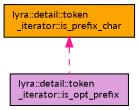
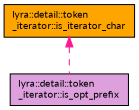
node "lyra::detail::token _iterator::is_prefix_char": label "lyra::detail::token _iterator::is_prefix_char" -> "lyra::detail::token _iterator::is_iterator_char"
